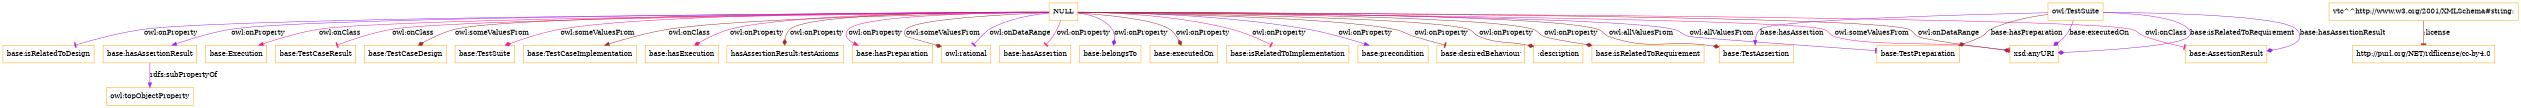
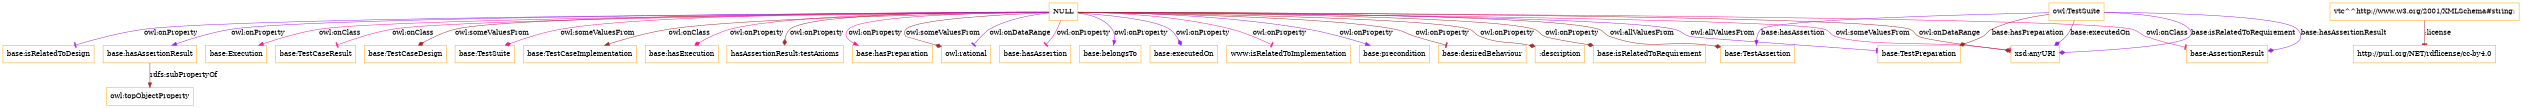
edge "NULL" -> "base:executedOn": color brown -> purple
edge "NULL" -> "base:belongsTo": arrowhead diamond -> normal
node "base:isRelatedToImplementation": label "base:isRelatedToImplementation" -> "www:isRelatedToImplementation"
edge "base:hasAssertionResult" -> "owl:topObjectProperty": color purple -> brown
